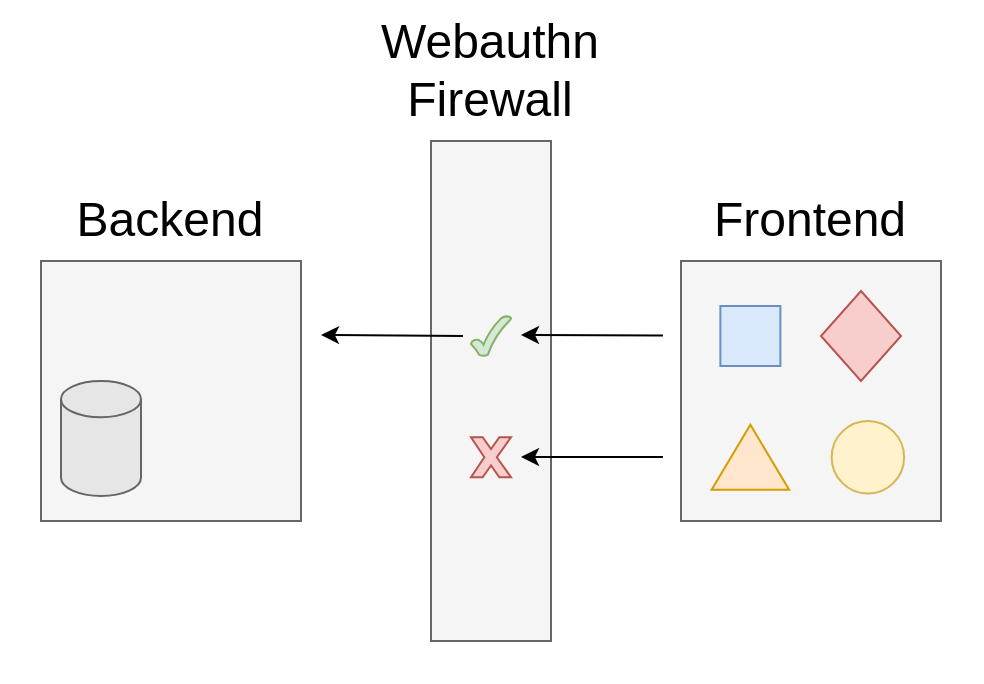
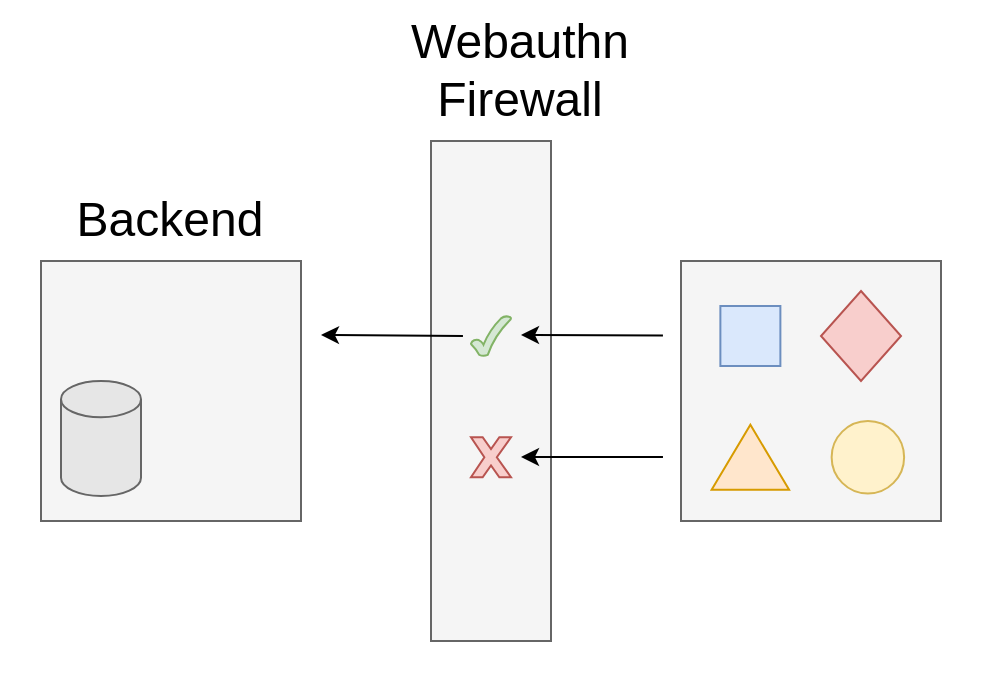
node "Webauthn Firewall": moved (491, 71) -> (521, 71)
node "Frontend": removed
